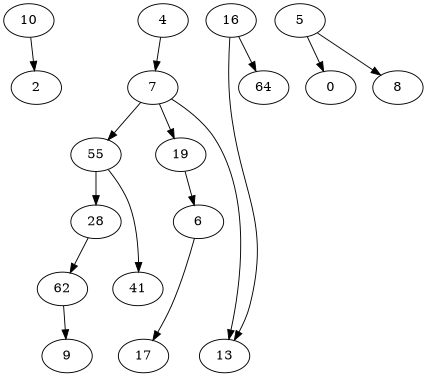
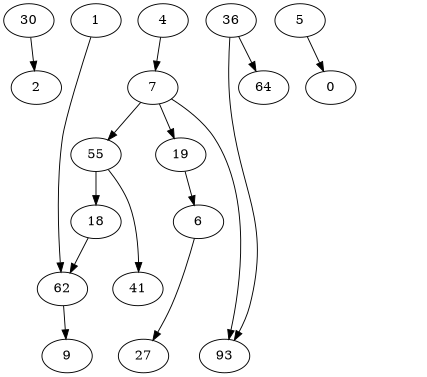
node "10": label "10" -> "30"
node "1": added
node "16": label "16" -> "36"
node "8": removed
node "28": label "28" -> "18"
node "17": label "17" -> "27"
node "13": label "13" -> "93"
